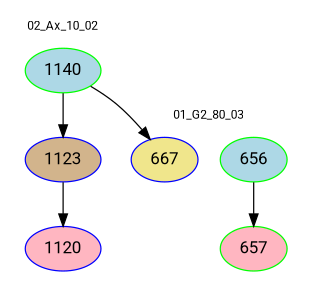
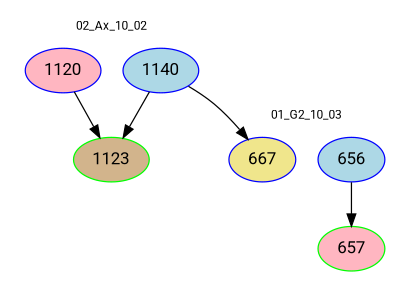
node "1140": color green -> blue
cluster "01_G2_80_03": label "01_G2_80_03" -> "01_G2_10_03"
node "1123": color blue -> green
node "656": color green -> blue
edge "1123" -> "1120": reversed
